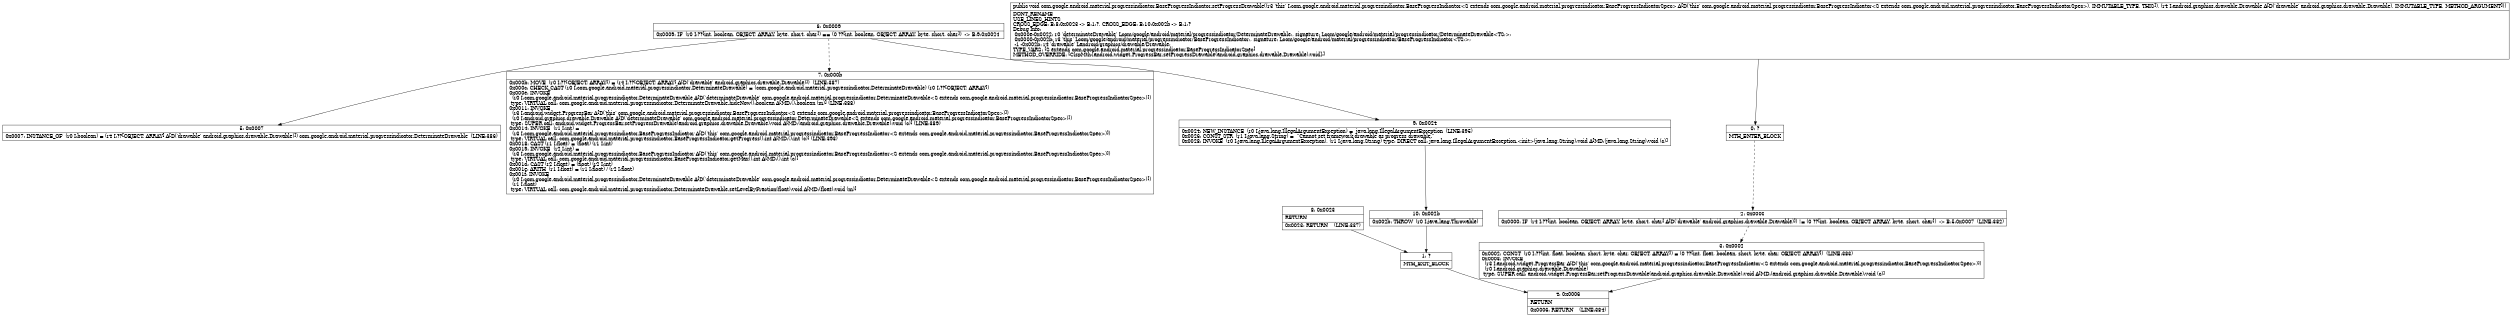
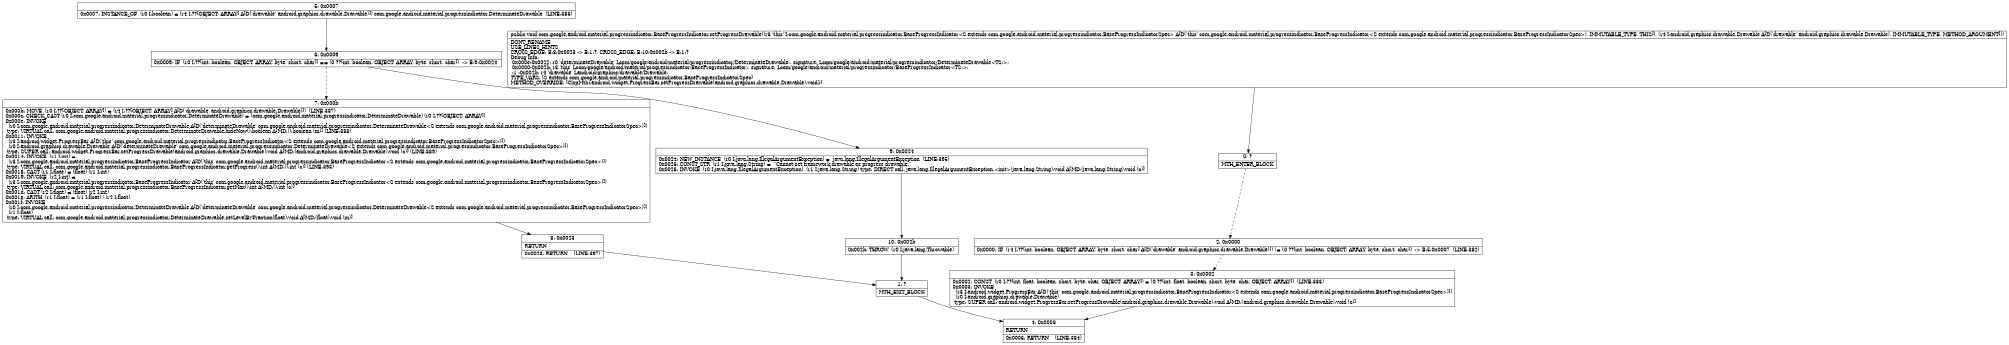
edge "6: 0x0009" -> "5: 0x0007": reversed
node "8: 0x0023": text "0x0023: RETURN    (LINE:337)" -> "0x0023: RETURN    (LINE:397)"
edge "7: 0x000b" -> "8: 0x0023": added
